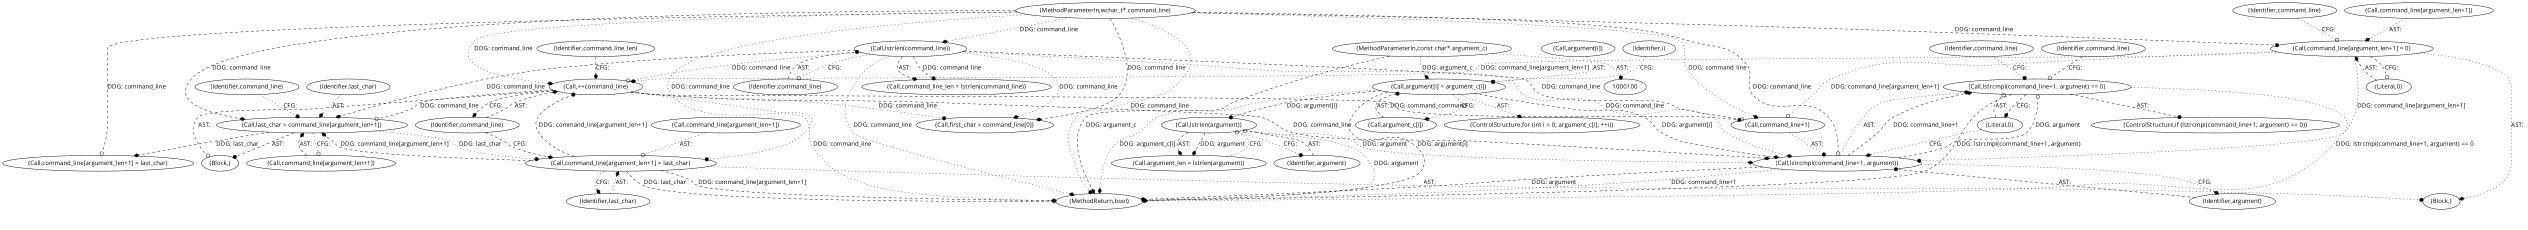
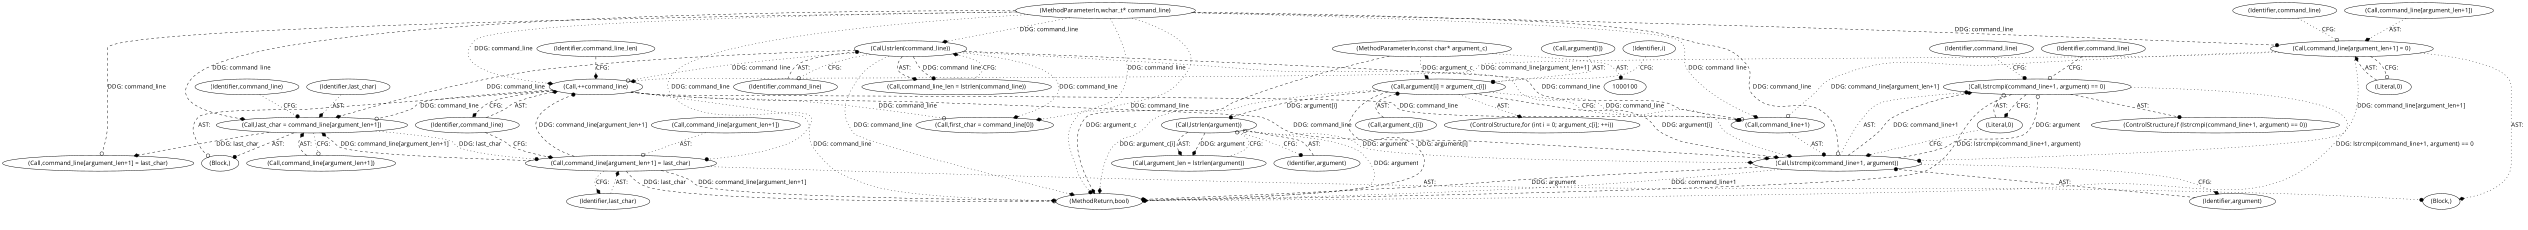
edge "(Call,command_line_len = lstrlen(command_line))" -> "(Call,lstrlen(command_line))": added, label "CFG:"
edge "(MethodParameterIn,wchar_t* command_line)" -> "(Call,first_char = command_line[0])": style dashed -> dotted
edge "(Call,++command_line)" -> "(Call,first_char = command_line[0])": arrowhead dot -> odot
edge "(Call,++command_line)" -> "(Call,command_line+1)": label "DDG: command_command" -> "DDG: command_line"
edge "(Call,argument[i] = argument_c[i])" -> "(Call,argument_c[i])": now "(Call,argument[i] = argument_c[i])" -> "(Call,command_line+1)"
